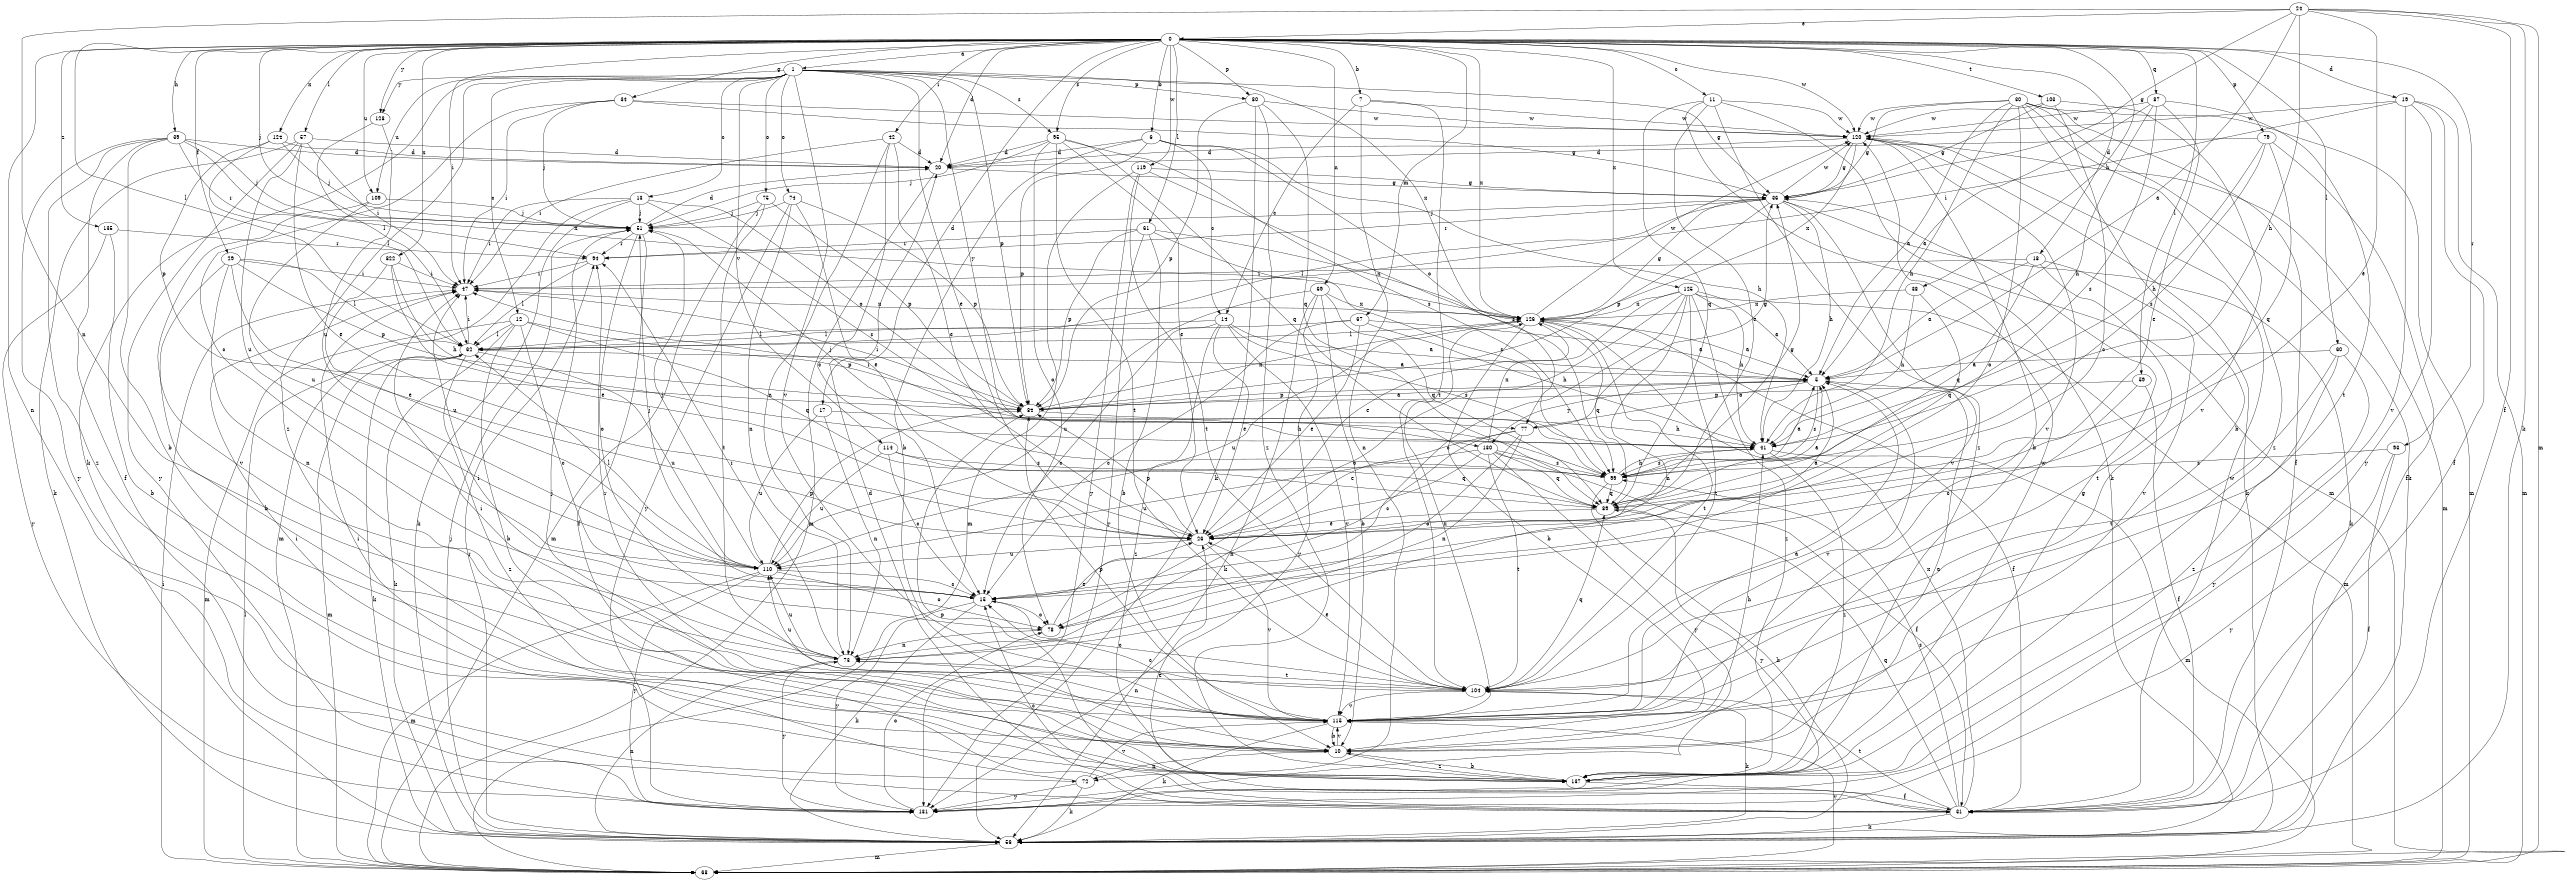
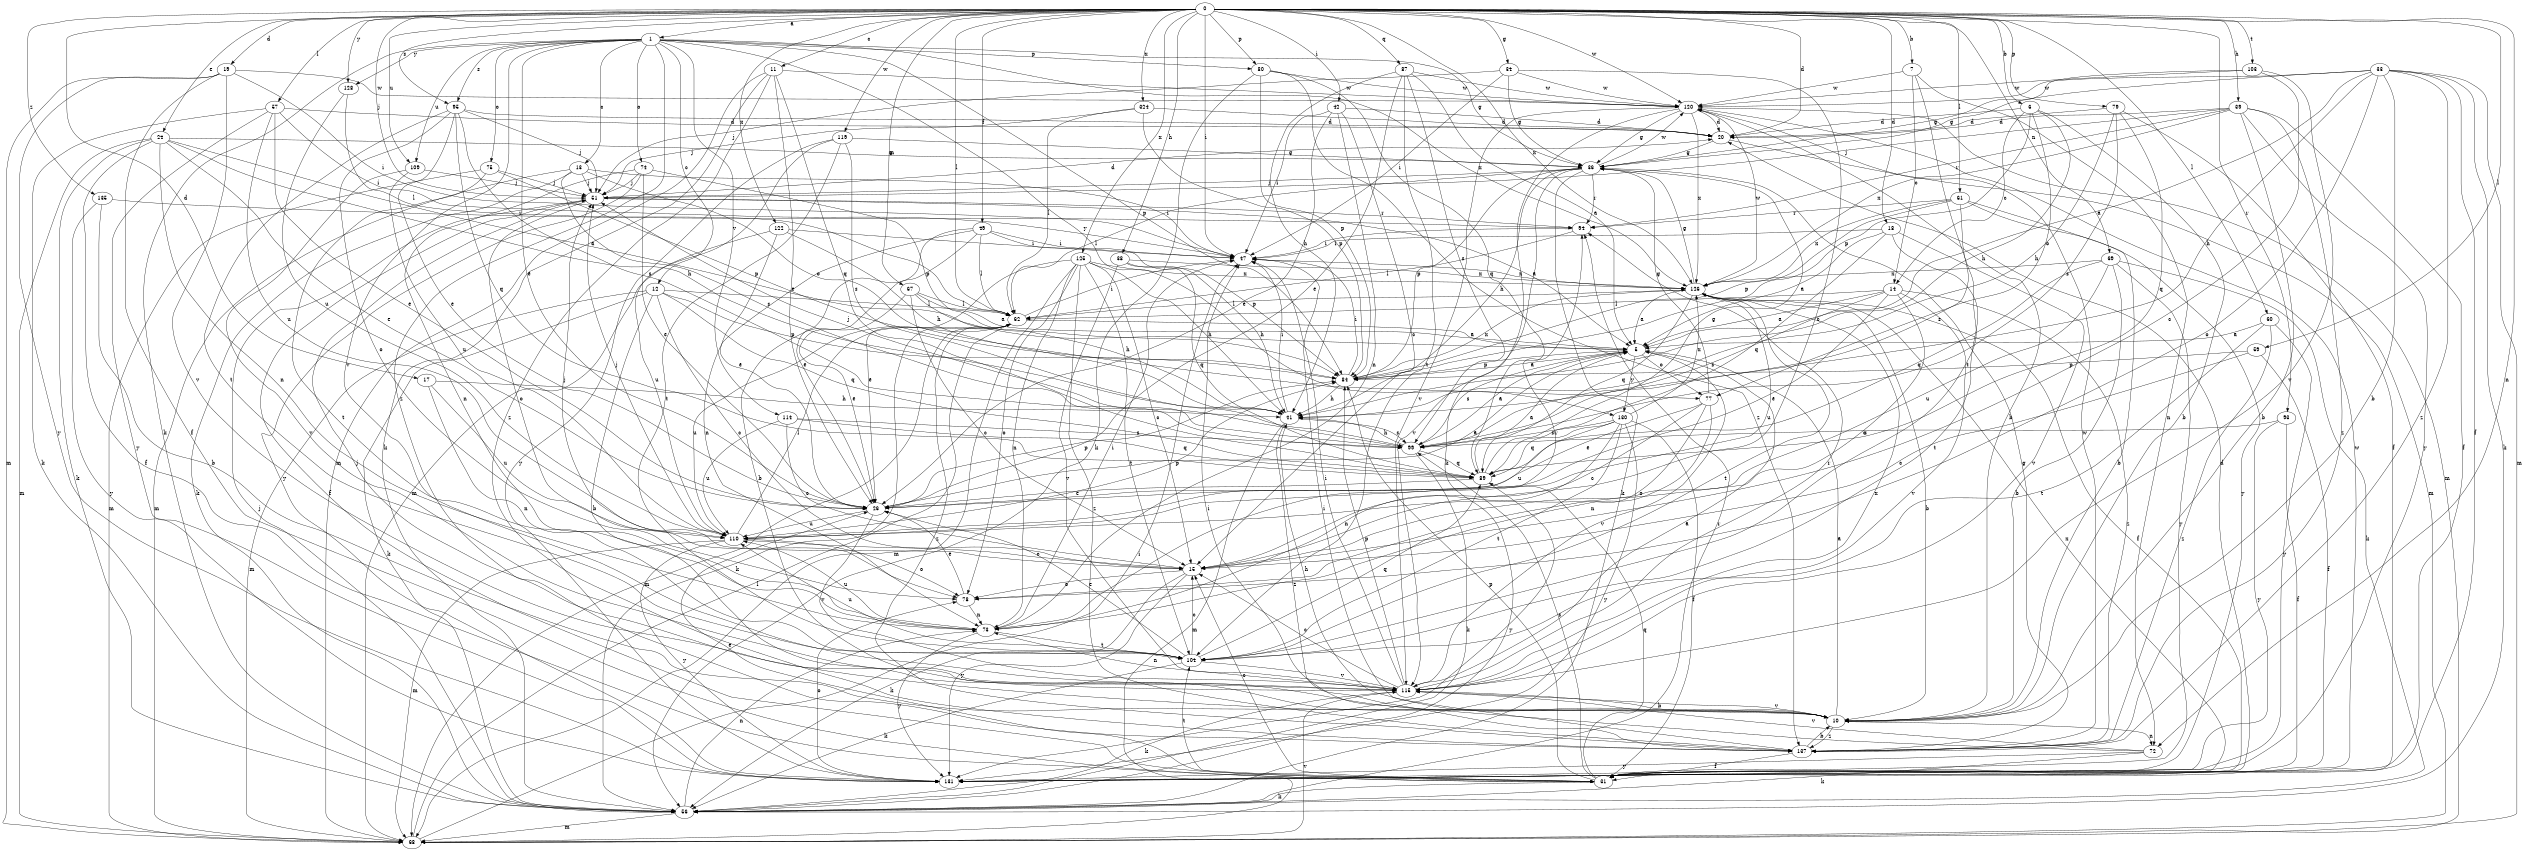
edge "24" -> "0": reversed
node "30": label "30" -> "33"
node "124": label "124" -> "324"
node "29": label "29" -> "49"
node "822": label "822" -> "122"
edge "125" -> "5": now "51" -> "5"
edge "38" -> "115": added, label "v"
